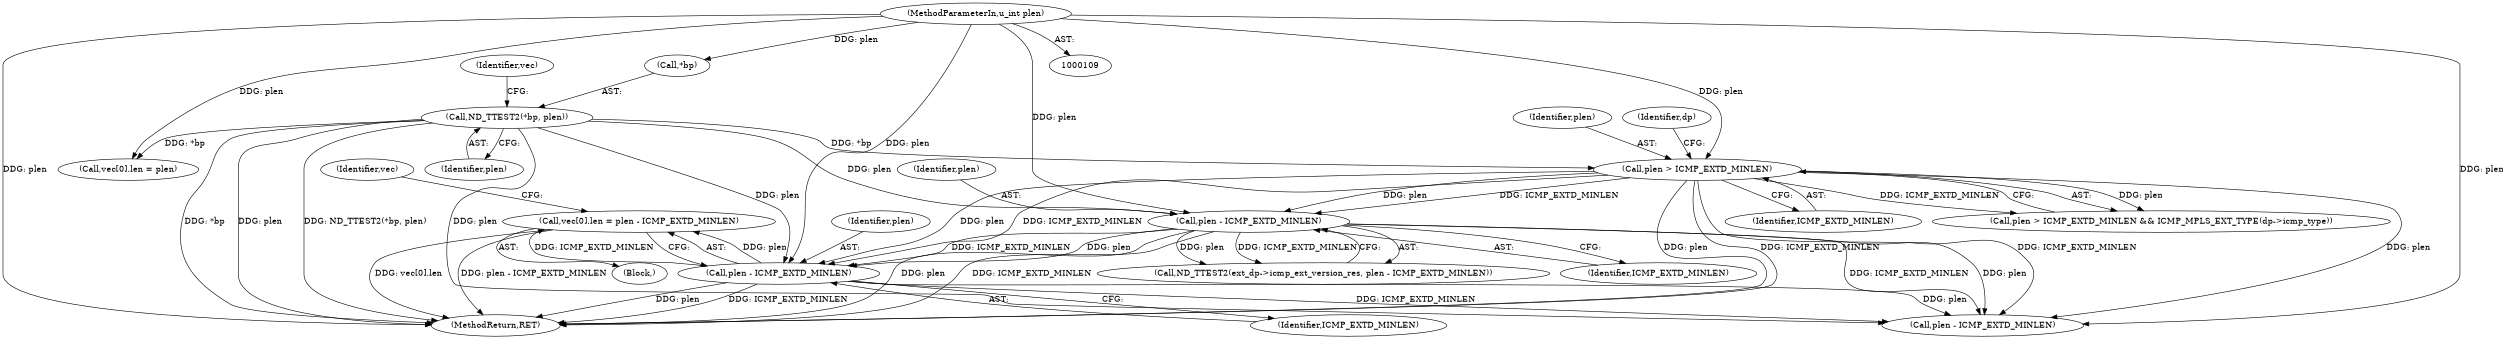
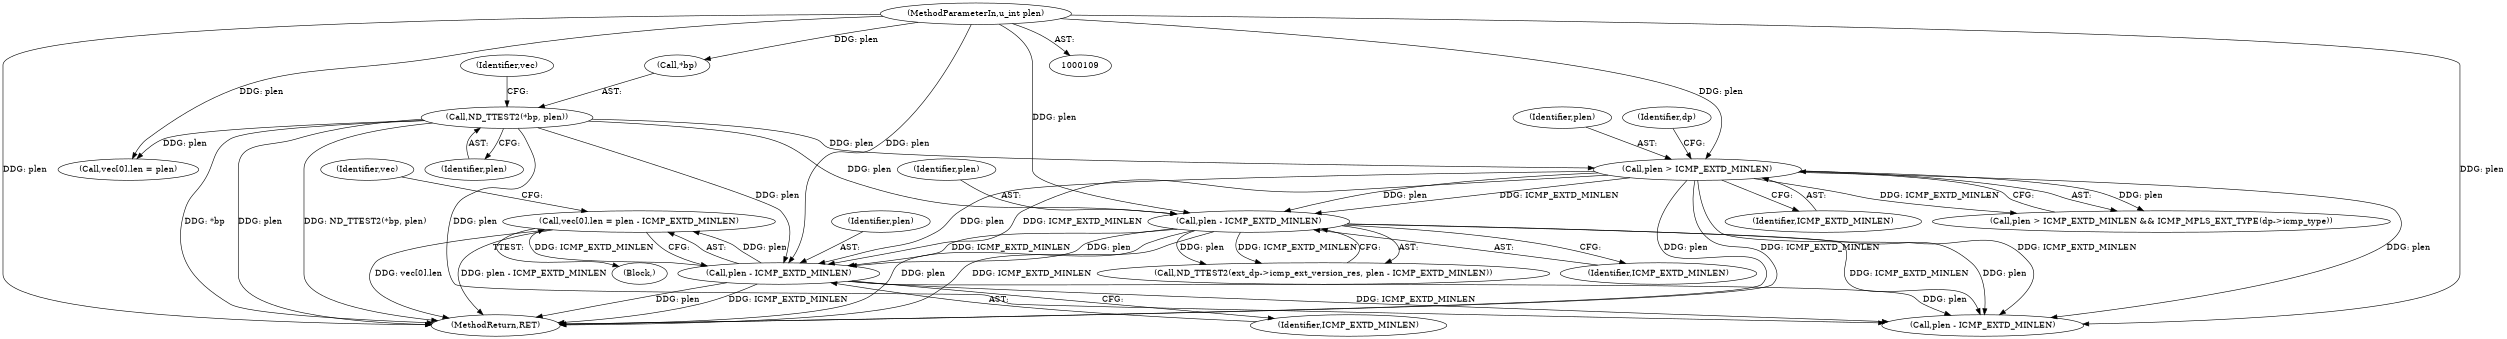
edge "(Call,ND_TTEST2(*bp, plen))" -> "(Call,vec[0].len = plen)": label "DDG: *bp" -> "DDG: plen"
edge "(Call,ND_TTEST2(*bp, plen))" -> "(Call,plen > ICMP_EXTD_MINLEN)": label "DDG: *bp" -> "DDG: plen"
edge "(Call,vec[0].len = plen - ICMP_EXTD_MINLEN)" -> "(Block,)": label "AST: " -> "TTEST: "
